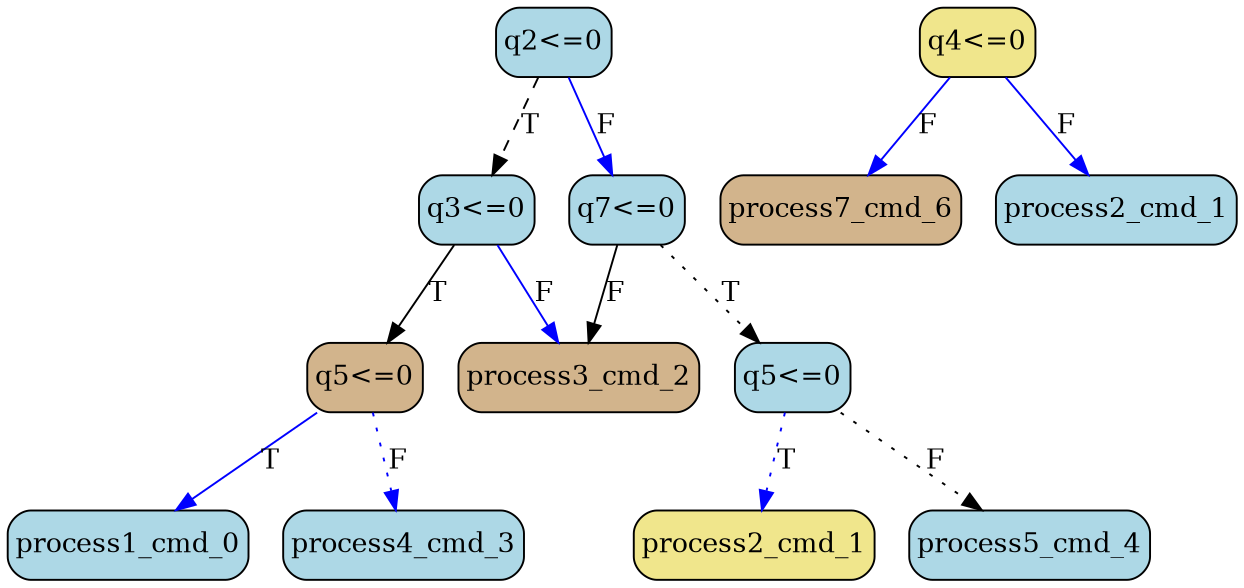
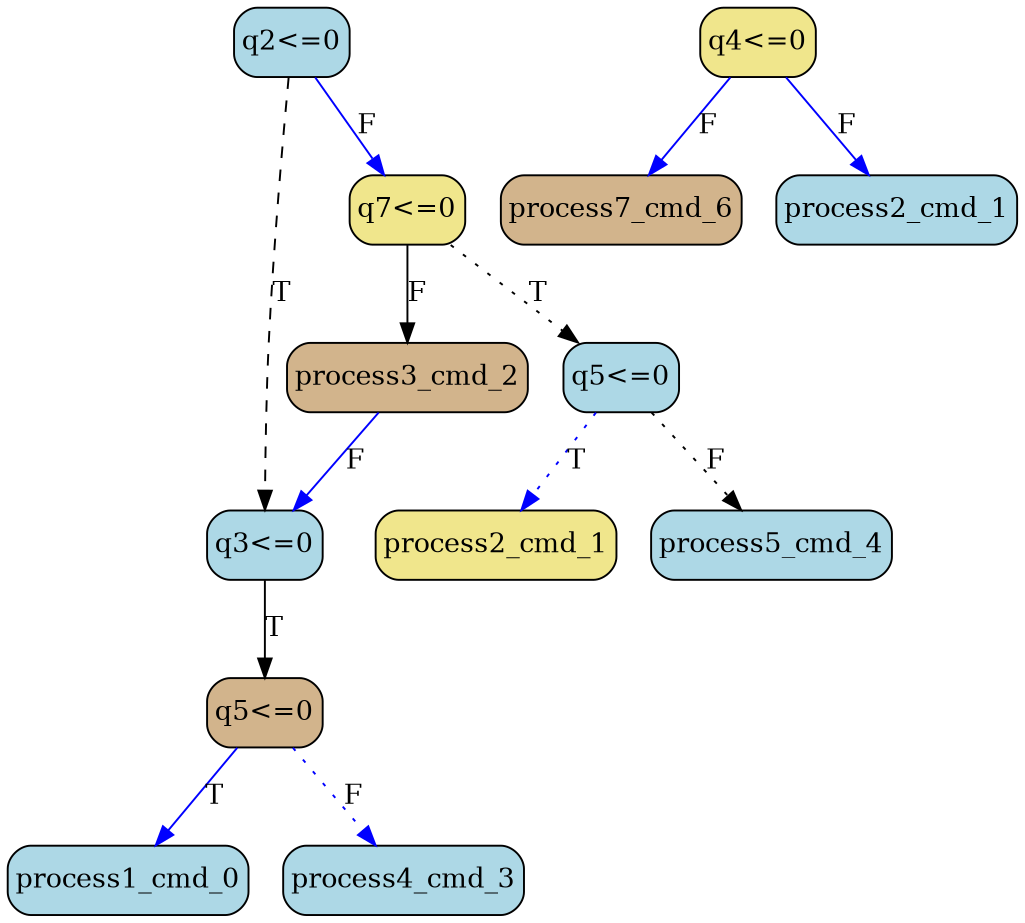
node "q7<=0": fillcolor lightblue -> khaki
edge "q3<=0" -> "process3_cmd_2": reversed
